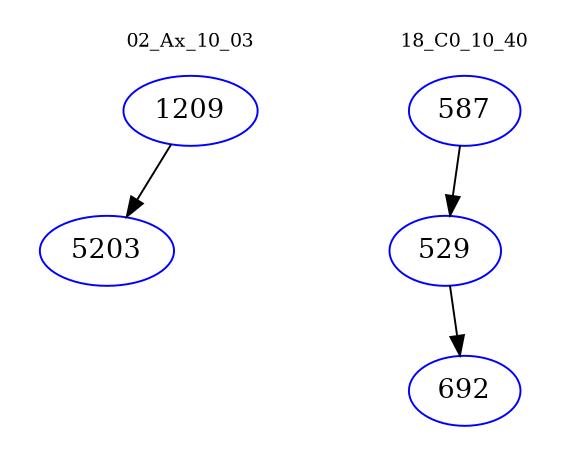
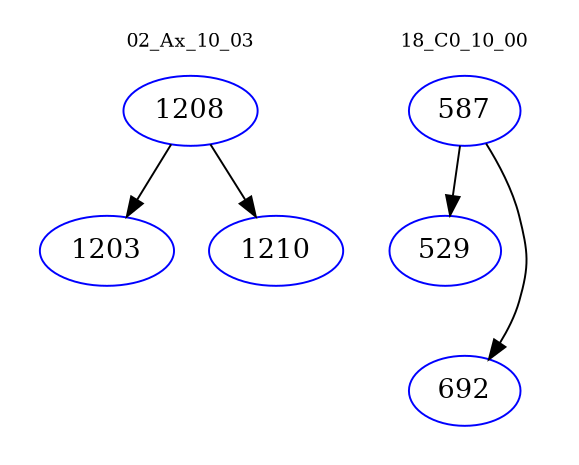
cluster "18_C0_10_40": label "18_C0_10_40" -> "18_C0_10_00"
node "1209": label "1209" -> "1208"
node "5203": label "5203" -> "1203"
node "1210": added
edge "529" -> "692": now "587" -> "692"
